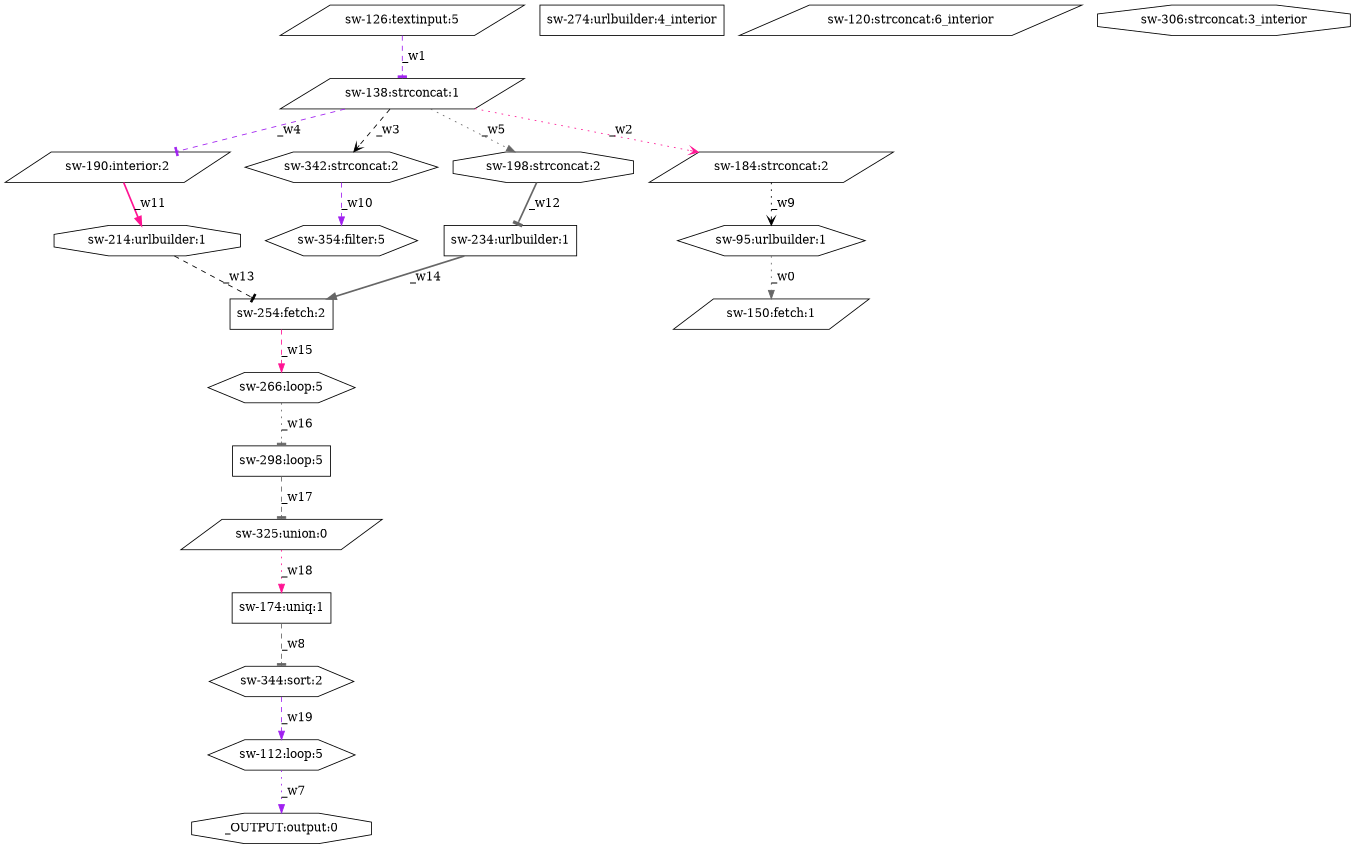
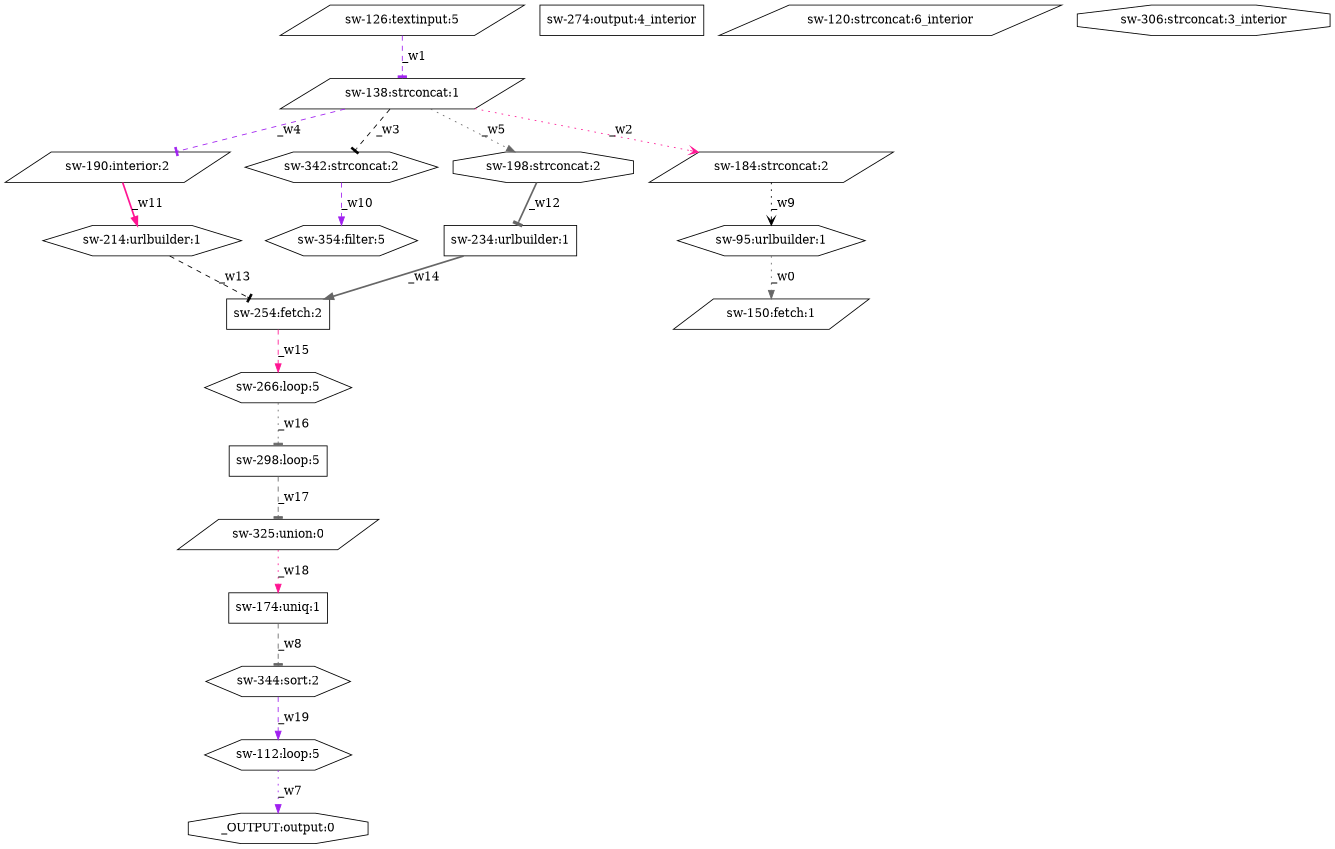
node "sw-274:urlbuilder:4_interior": label "sw-274:urlbuilder:4_interior" -> "sw-274:output:4_interior"
edge "sw-138:strconcat:1" -> "sw-342:strconcat:2": arrowhead vee -> tee
node "sw-214:urlbuilder:1": shape octagon -> hexagon
